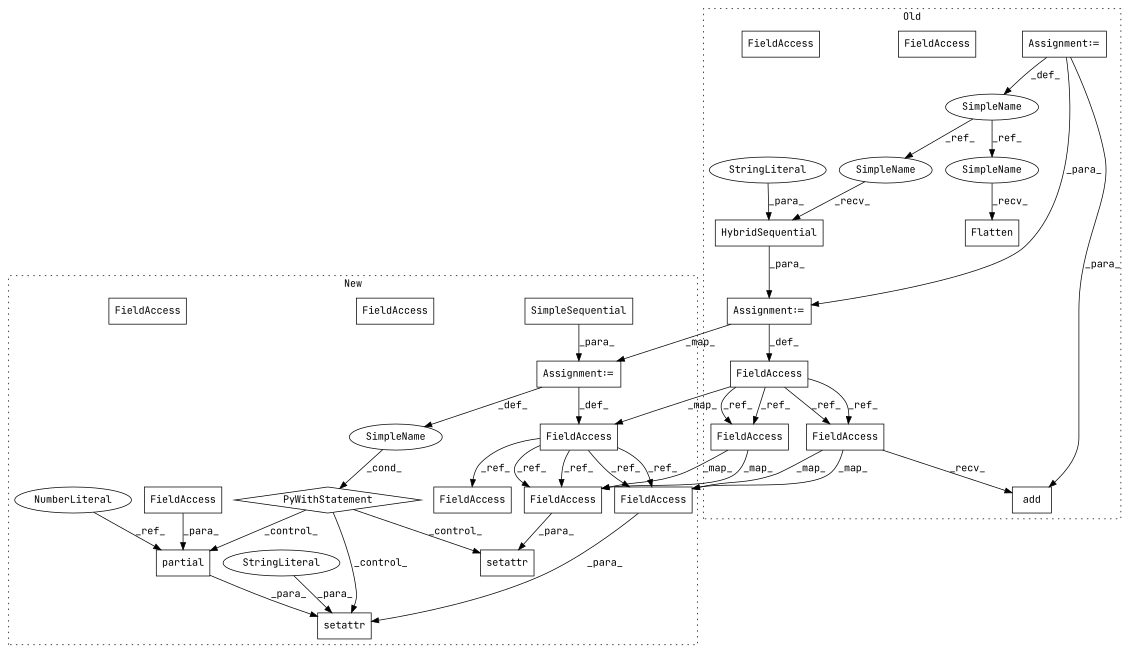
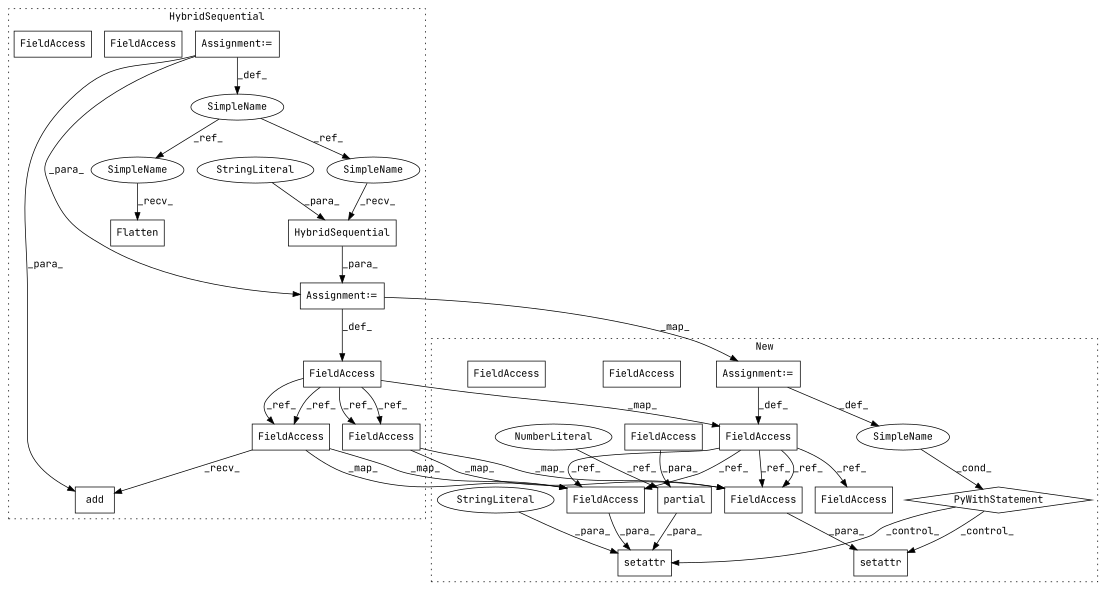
cluster "Old": label "Old" -> "HybridSequential"
node "SimpleSequential": removed
edge "PyWithStatement" -> "partial": removed, label "_control_"
